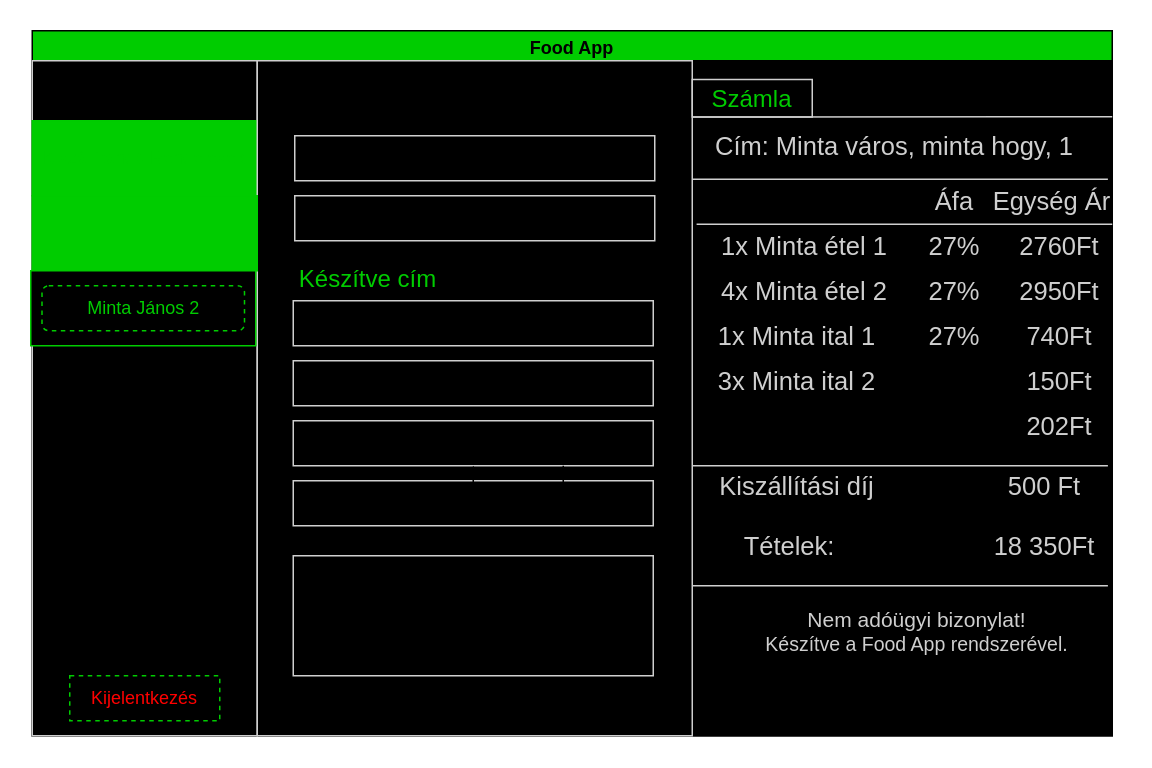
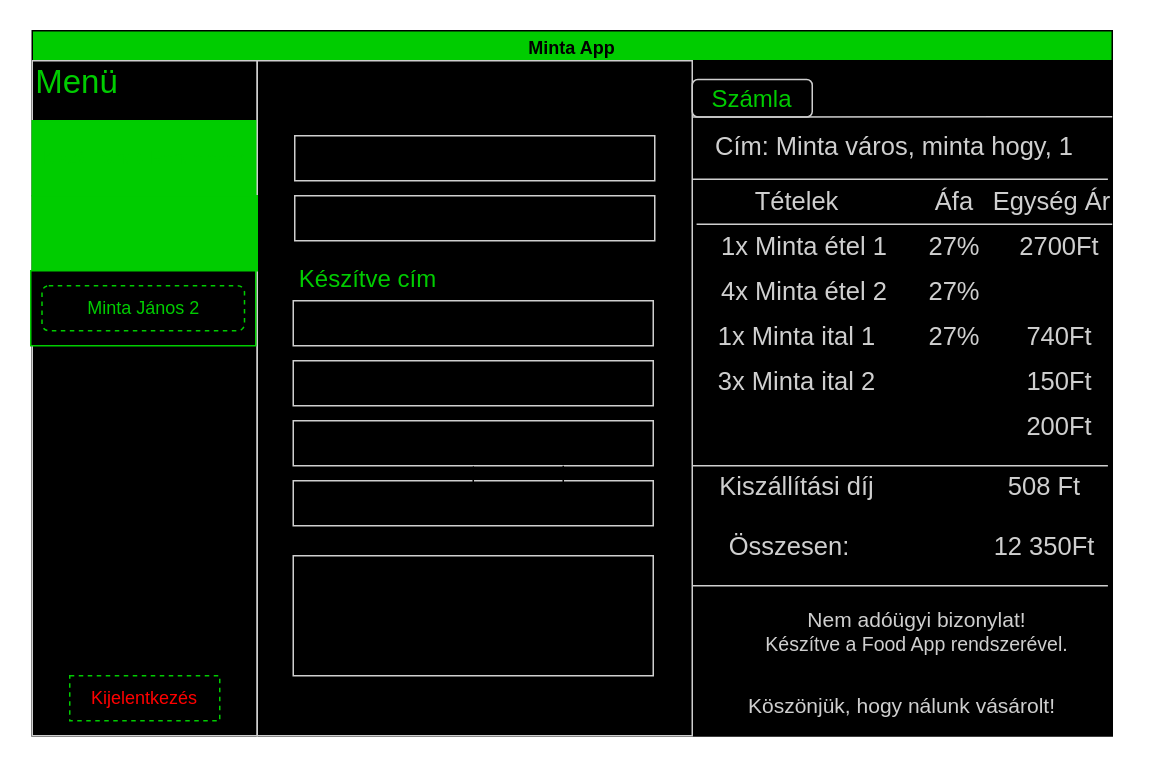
node "Food App": label "Food App" -> "Minta App"
node "Menü": added
node "Számla": shape rectangle -> rounded rectangle
node "Tételek": added
node "2760Ft": label "2760Ft" -> "2700Ft"
node "2950Ft": removed
node "202Ft": label "202Ft" -> "200Ft"
node "500 Ft": label "500 Ft" -> "508 Ft"
node "Tételek:": label "Tételek:" -> "Összesen:"
node "18 350Ft": label "18 350Ft" -> "12 350Ft"
node "Köszönjük, hogy nálunk vásárolt!": added
